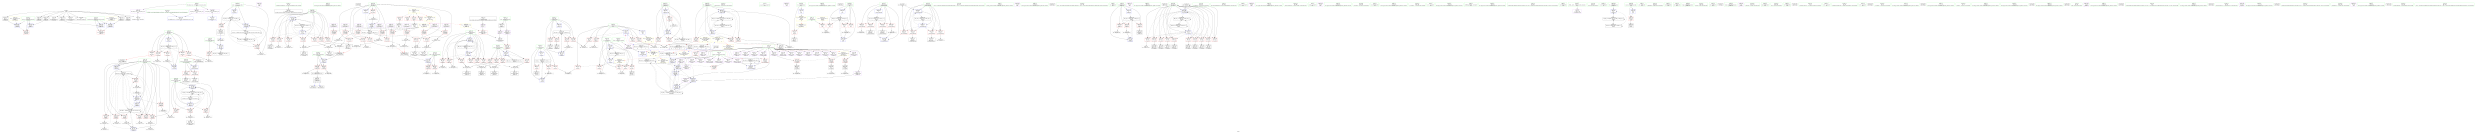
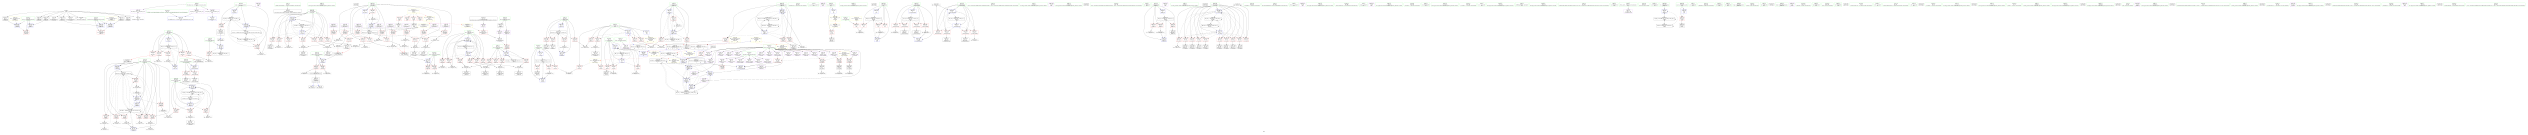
node "NodeID: 149": added
